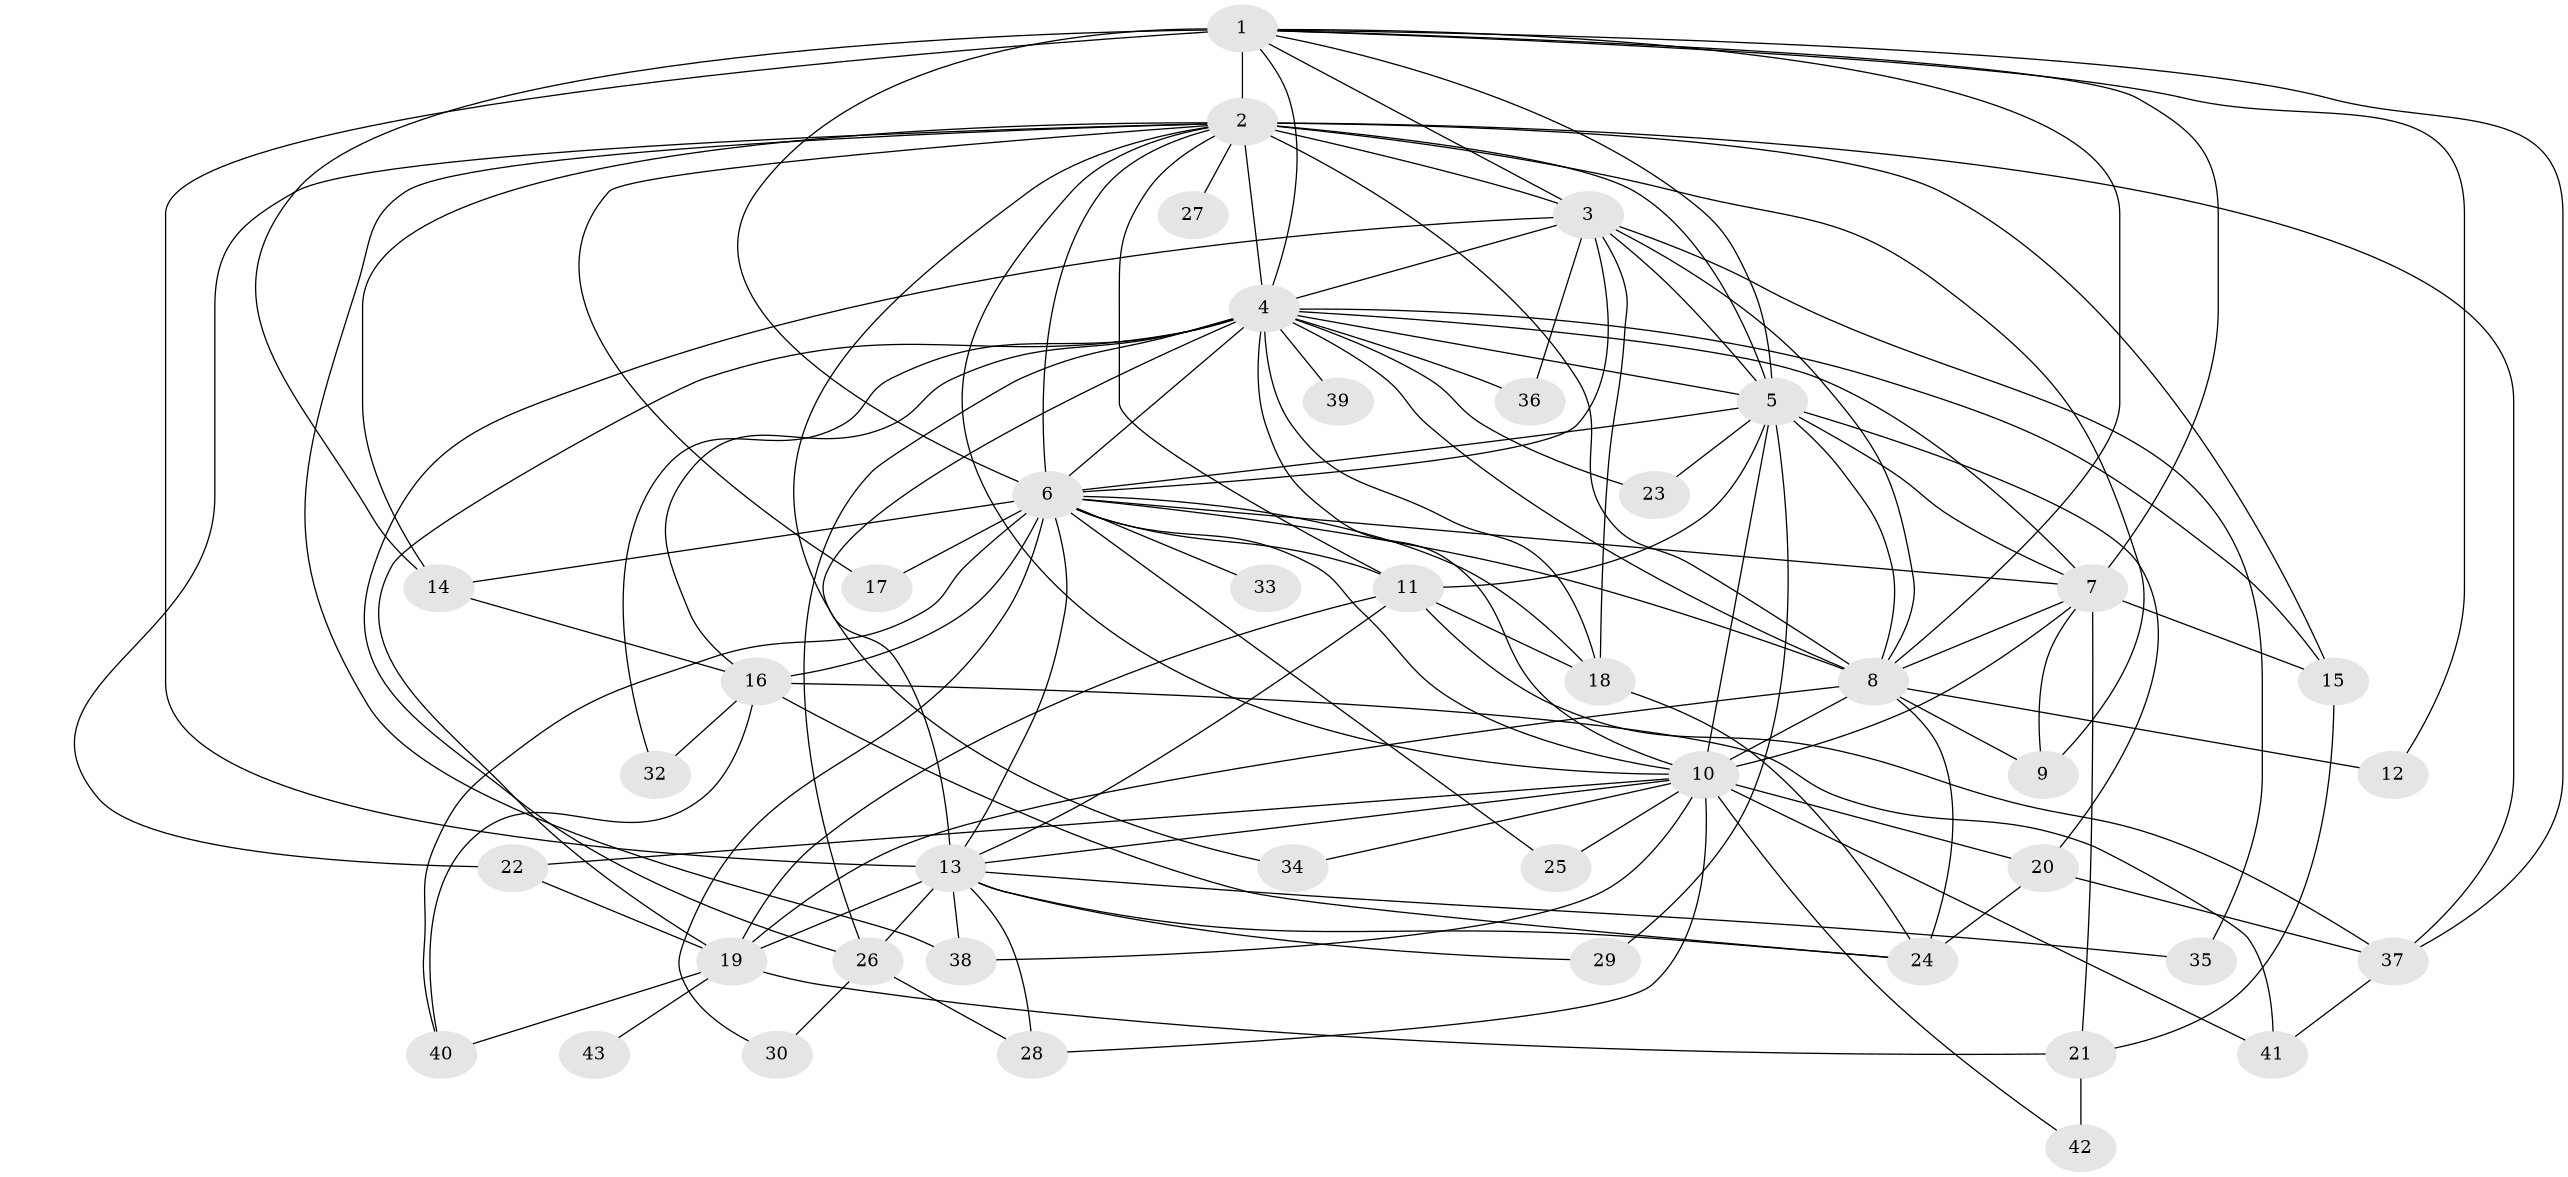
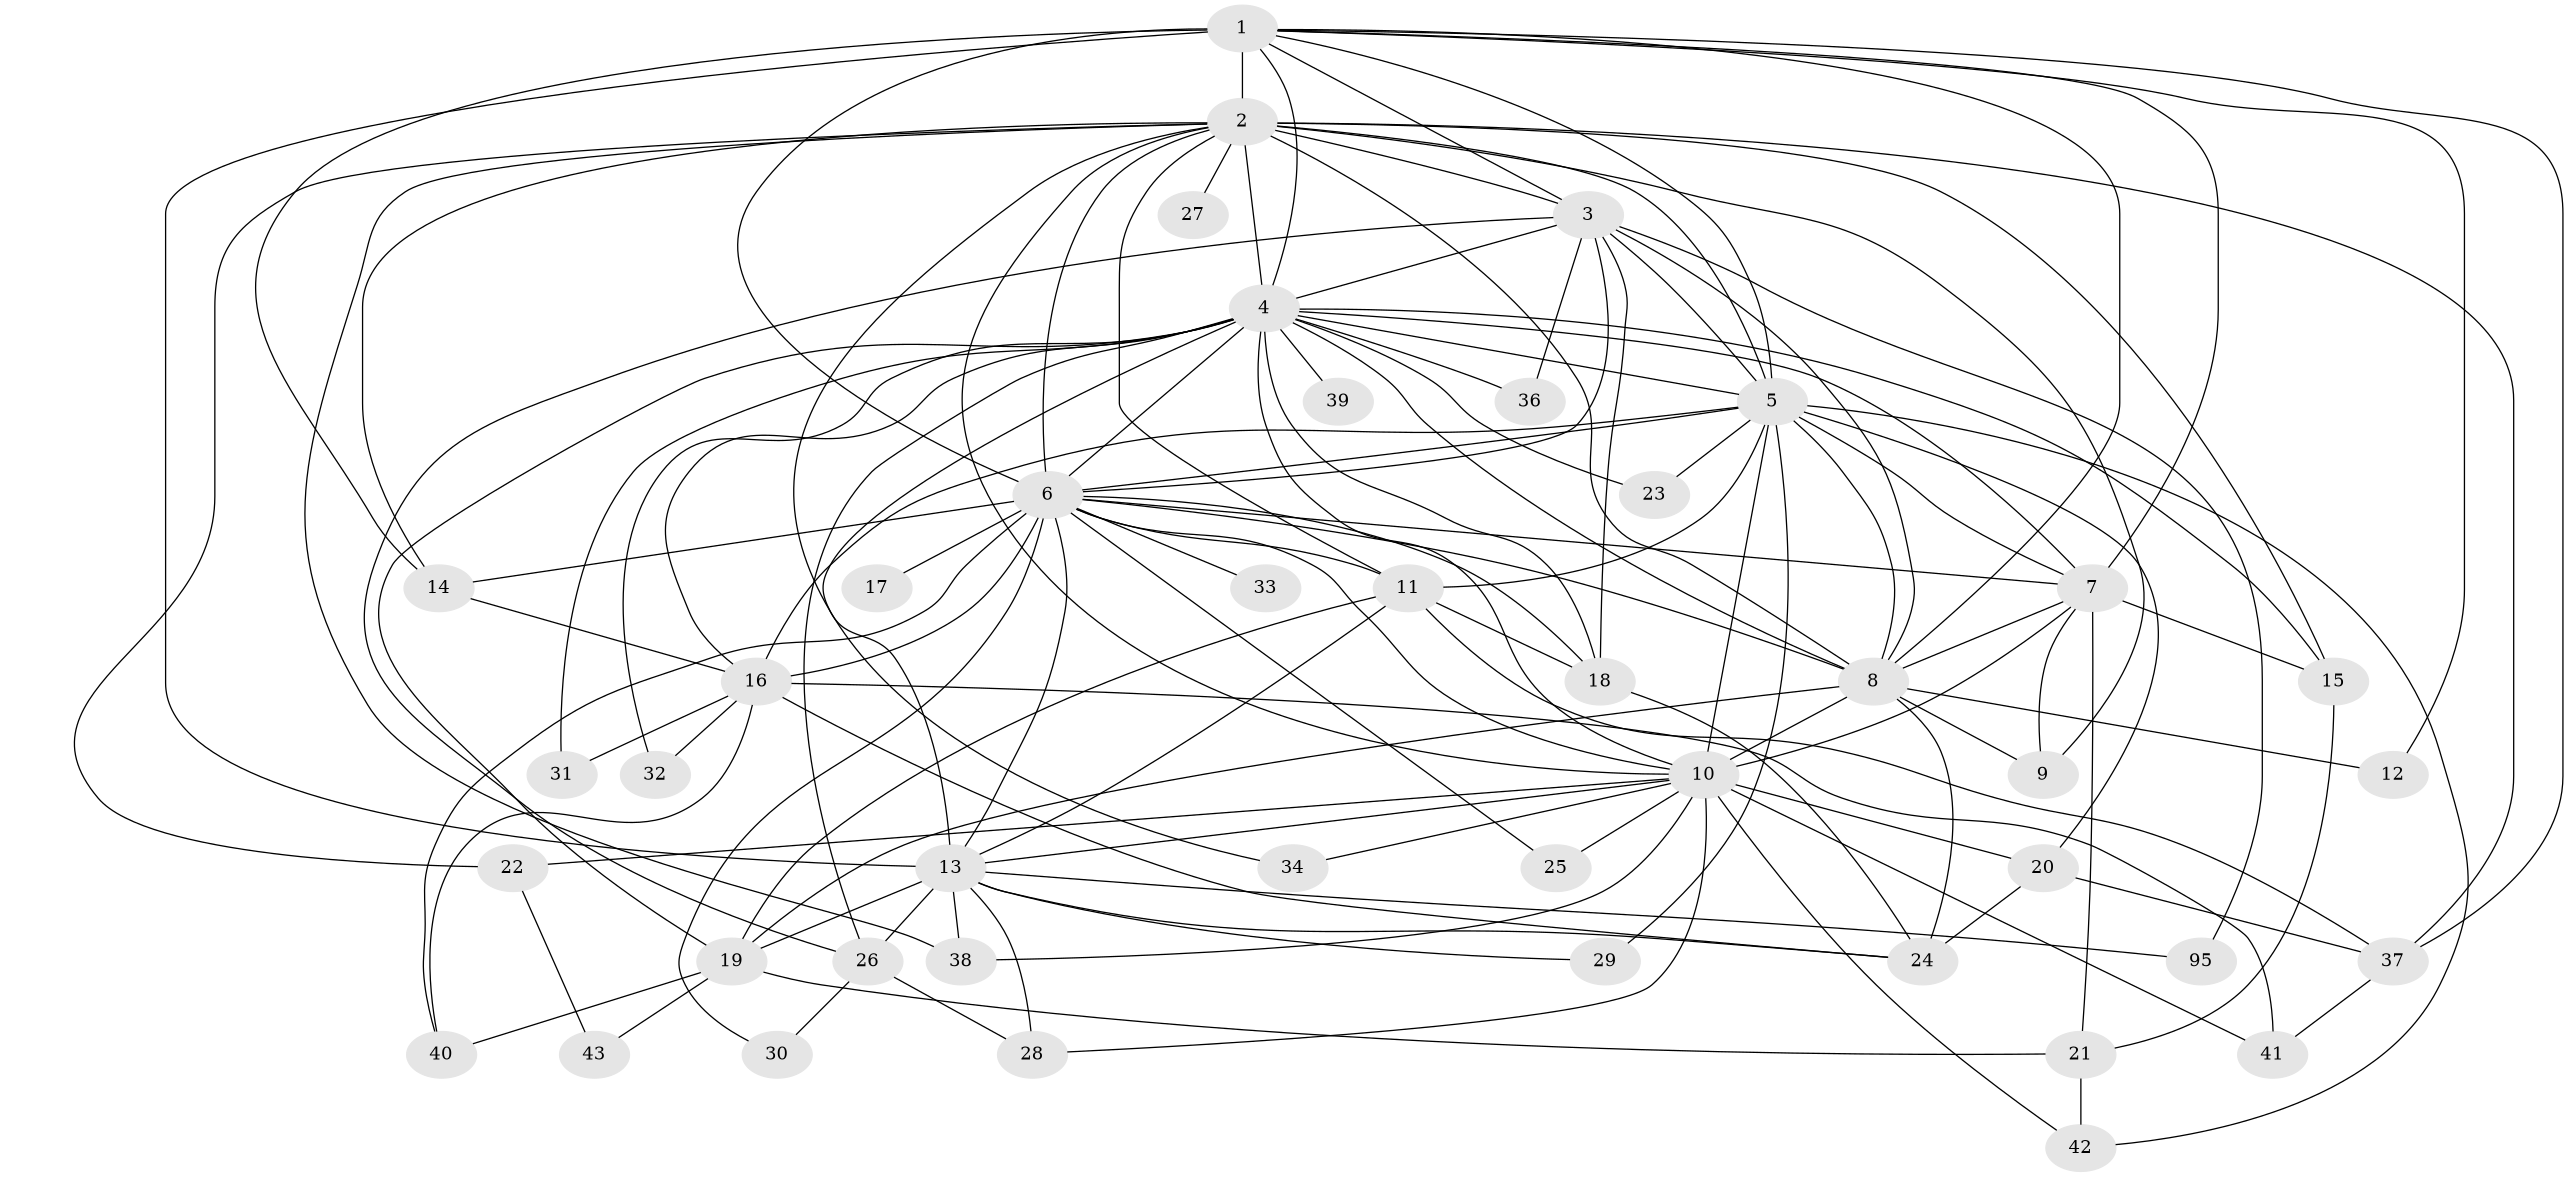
edge "2" -- "17": removed
edge "5" -- "16": added
edge "5" -- "42": added
node "31": added
edge "22" -- "19": now "22" -- "43"
node "35": label "35" -> "95"
